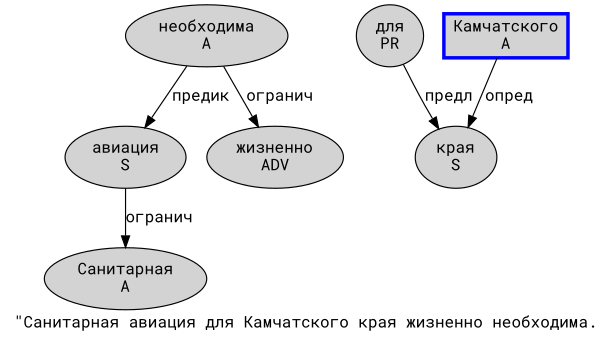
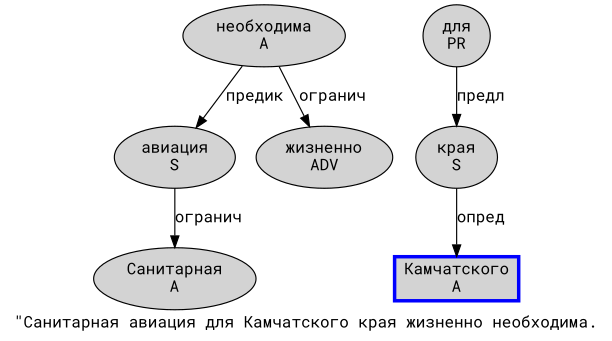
edge "Камчатского A" -> "края S": reversed
